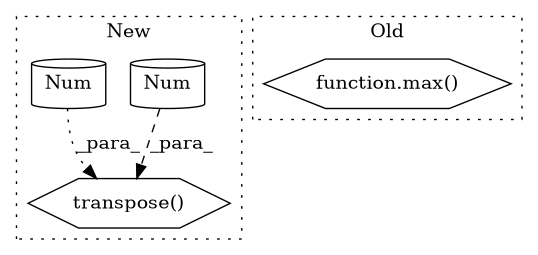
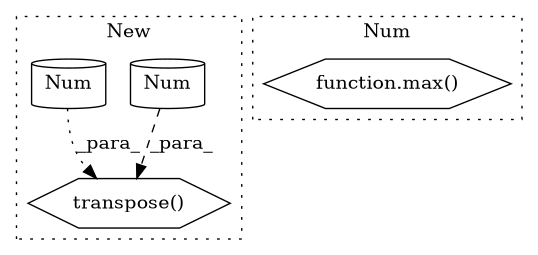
cluster "Old": label "Old" -> "Num"
